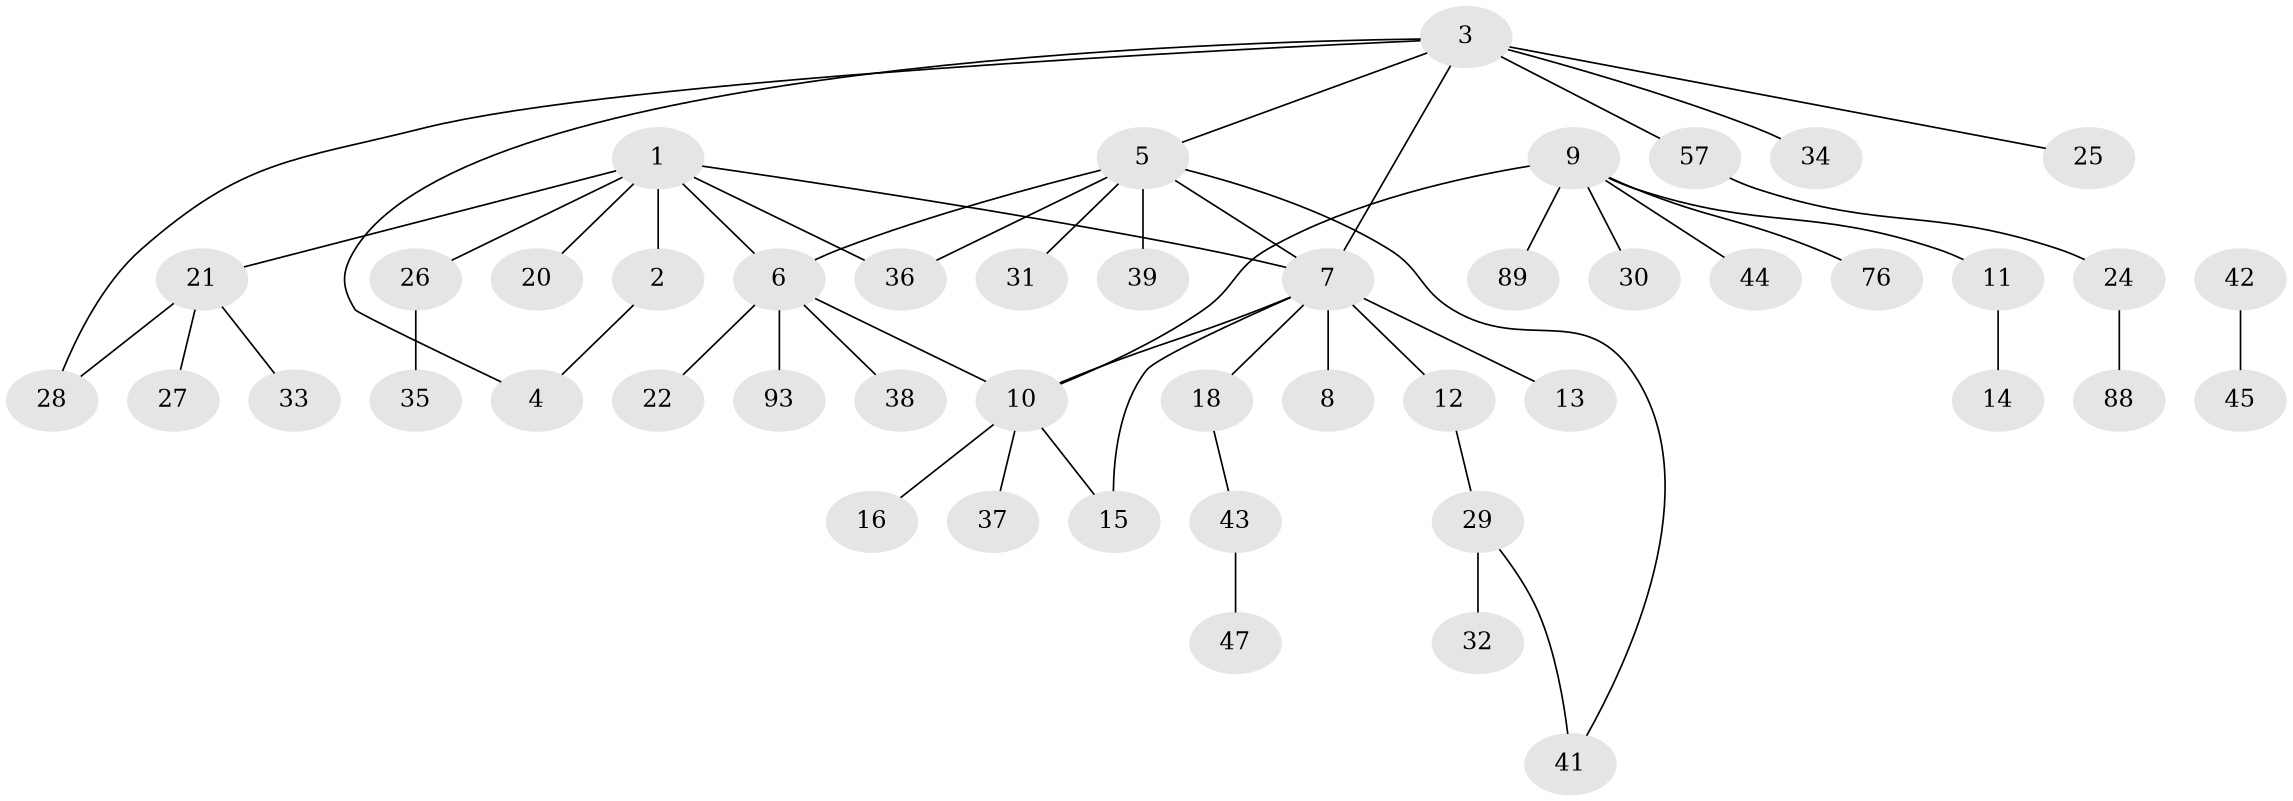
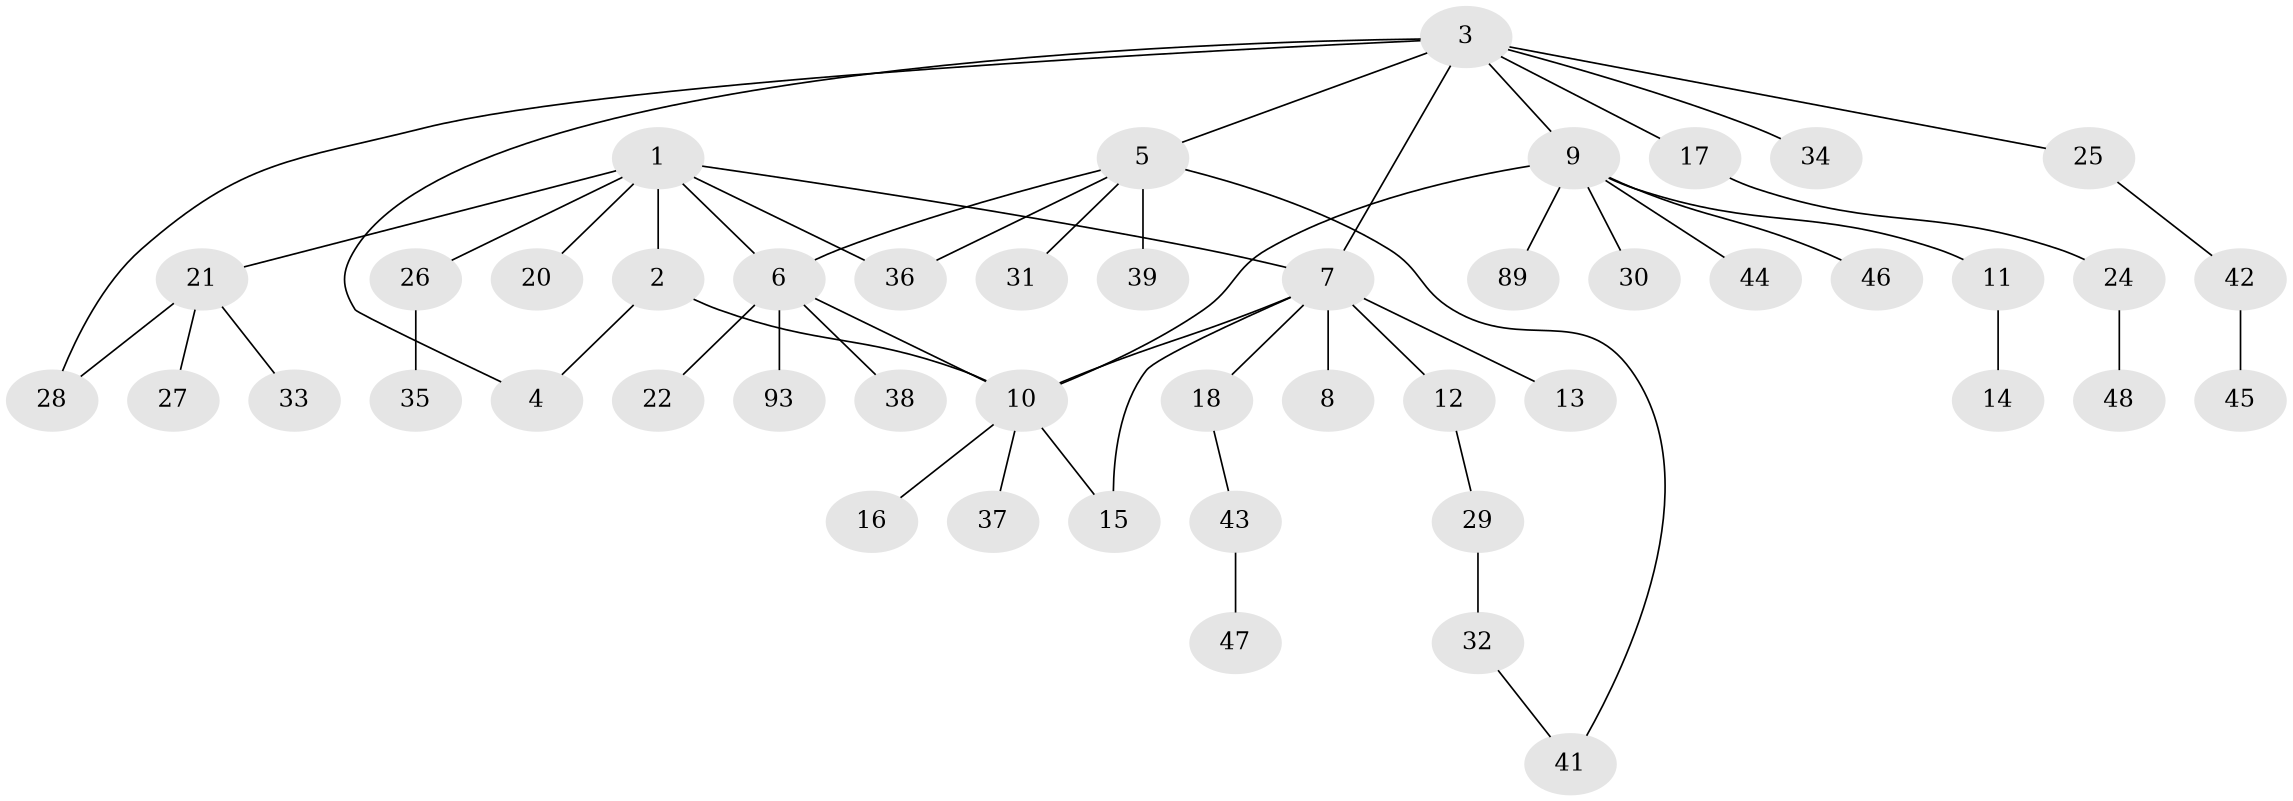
edge "3" -- "9": added
node "57": label "57" -> "17"
edge "5" -- "7": removed
edge "25" -- "42": added
node "76": label "76" -> "46"
edge "2" -- "10": added
node "88": label "88" -> "48"
edge "29" -- "41": now "32" -- "41"
